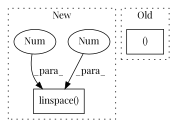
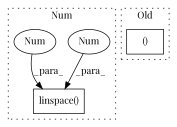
cluster "New": label "New" -> "Num"
